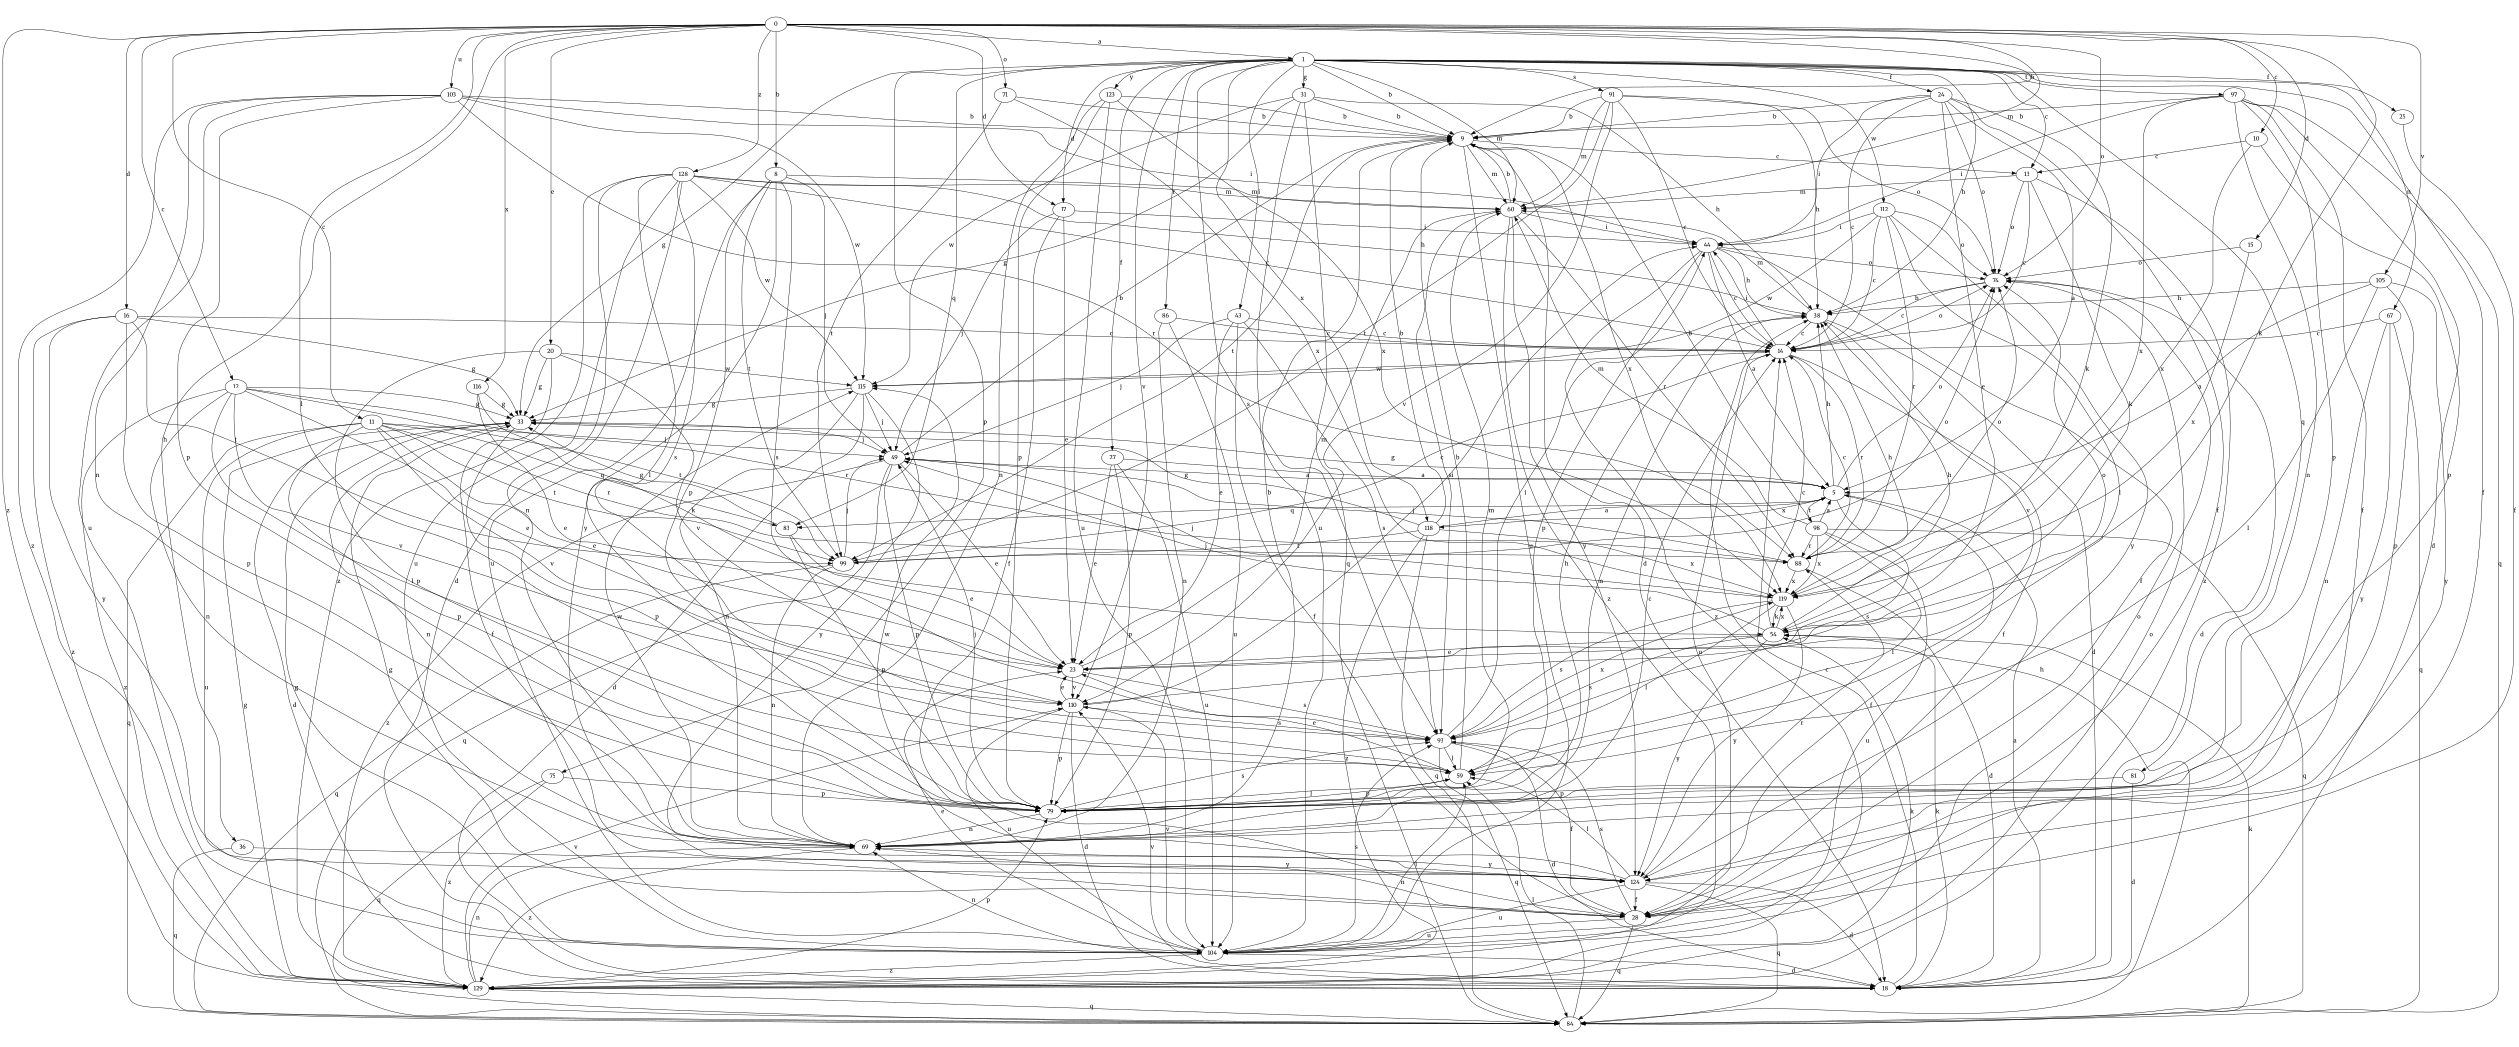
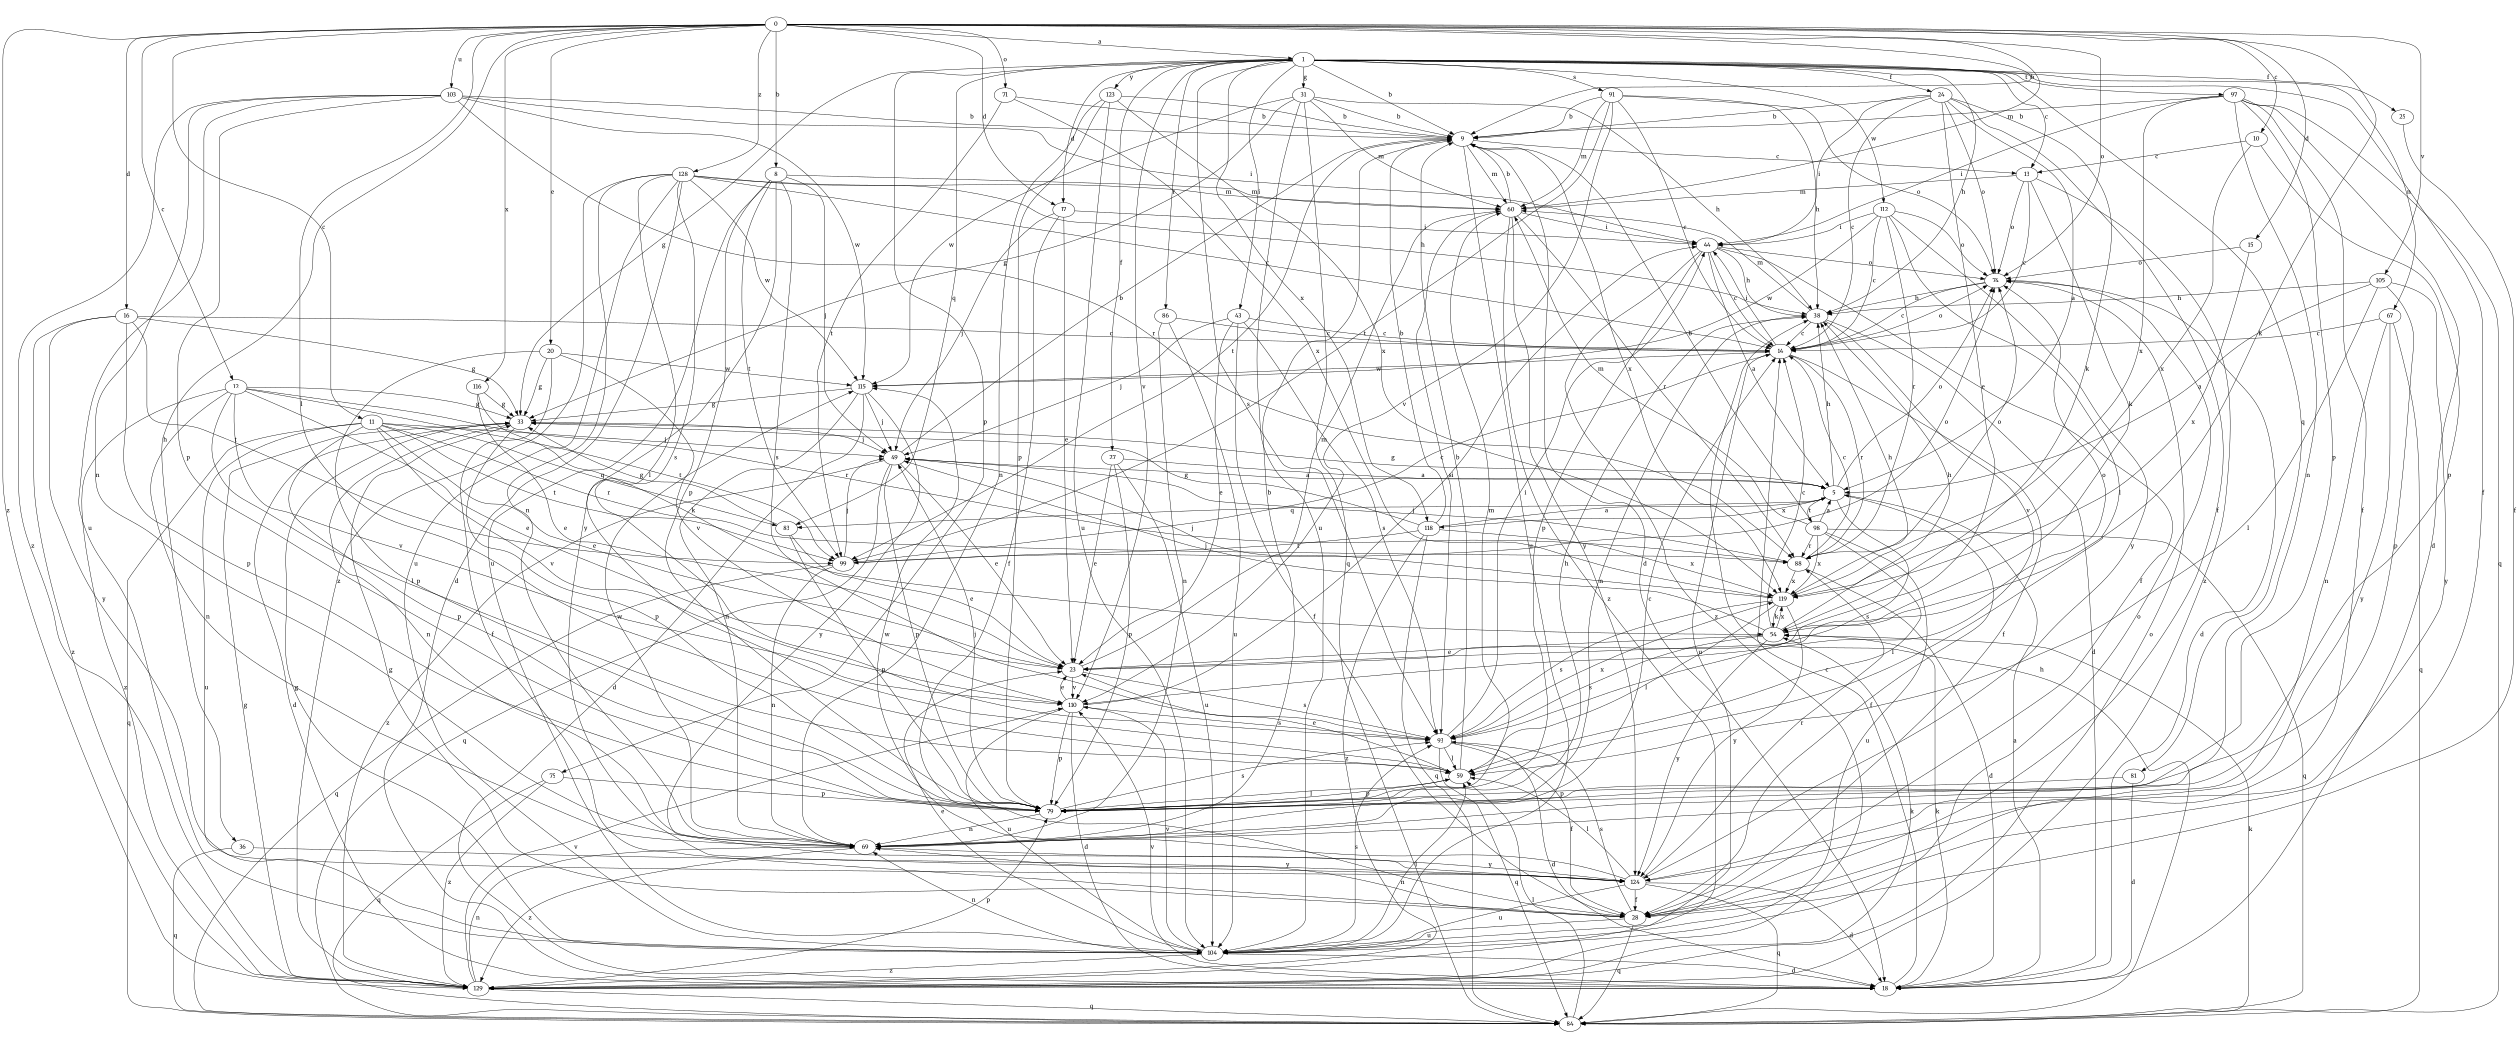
edge "1" -> "60": now "31" -> "60"
